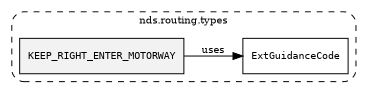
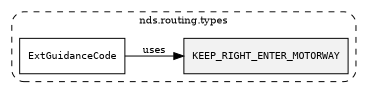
edge "KEEP_RIGHT_ENTER_MOTORWAY" -> "ExtGuidanceCode": reversed
